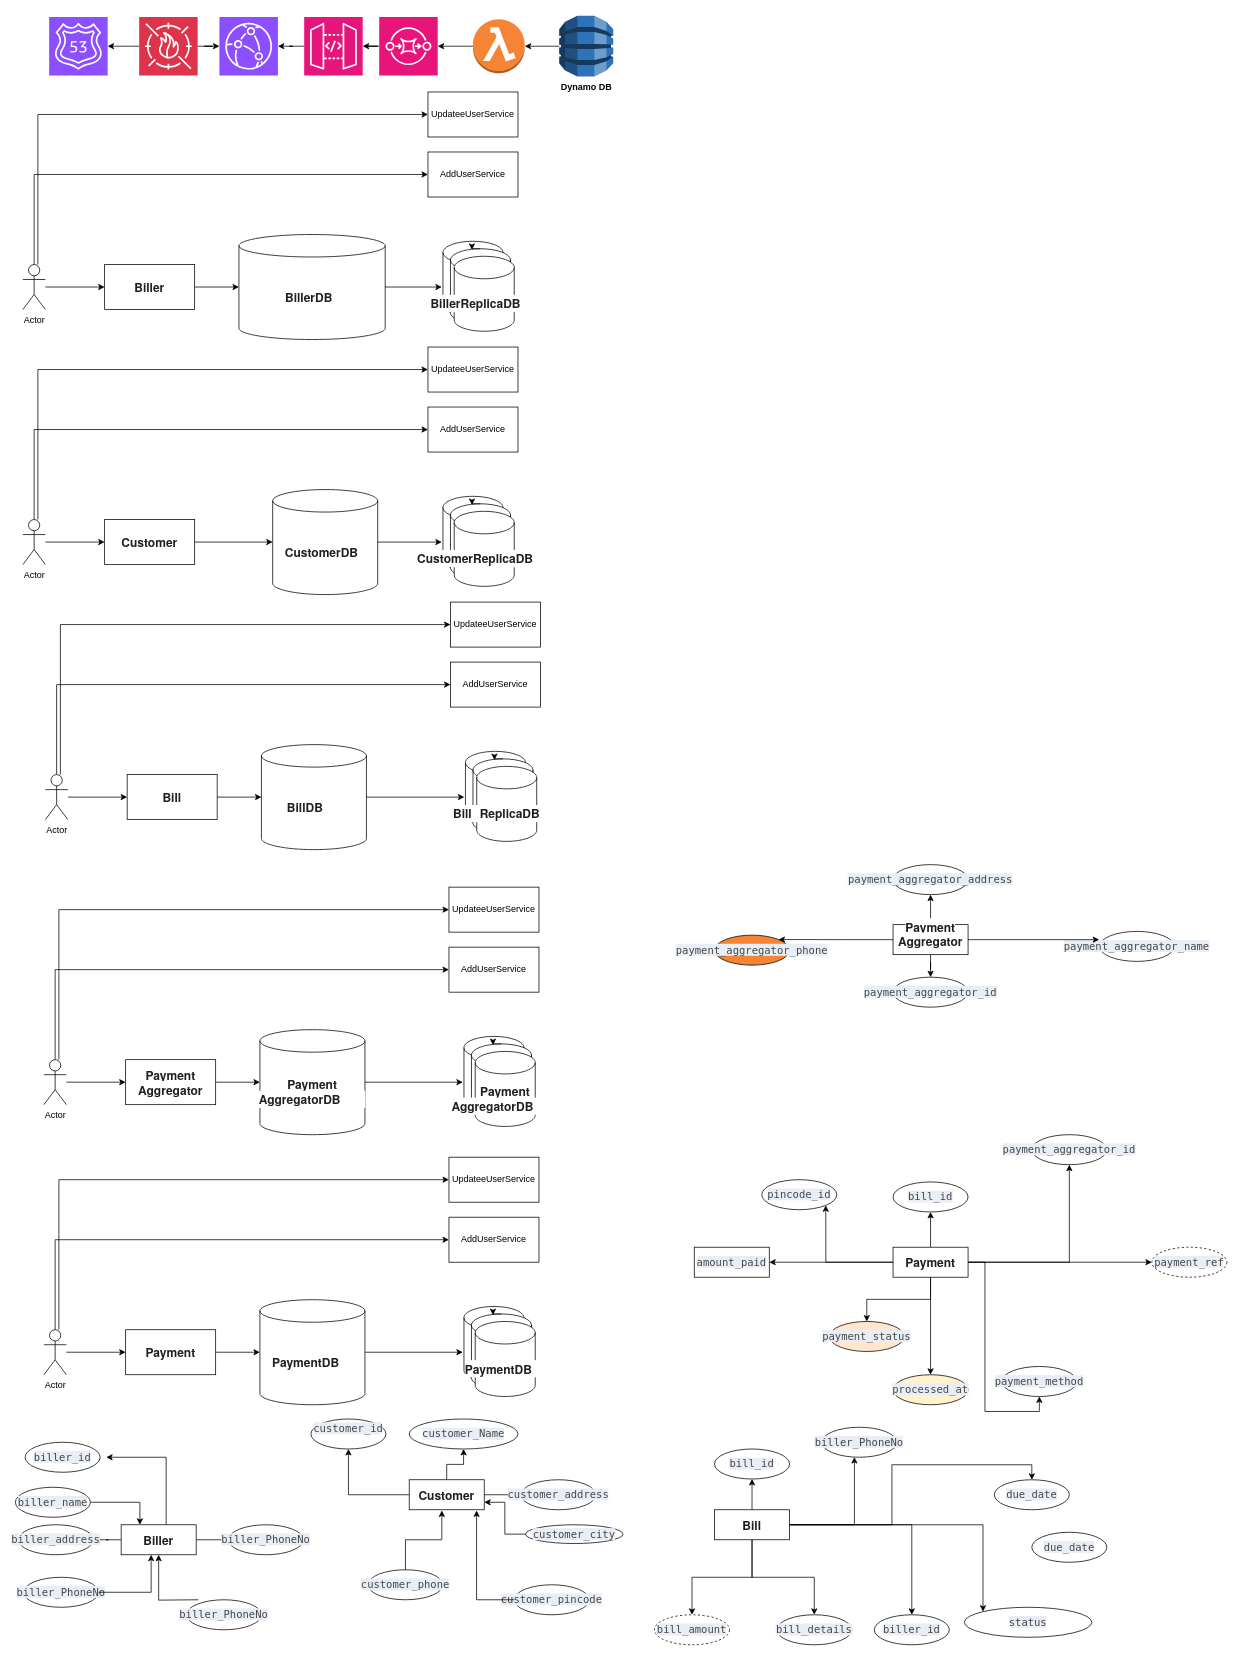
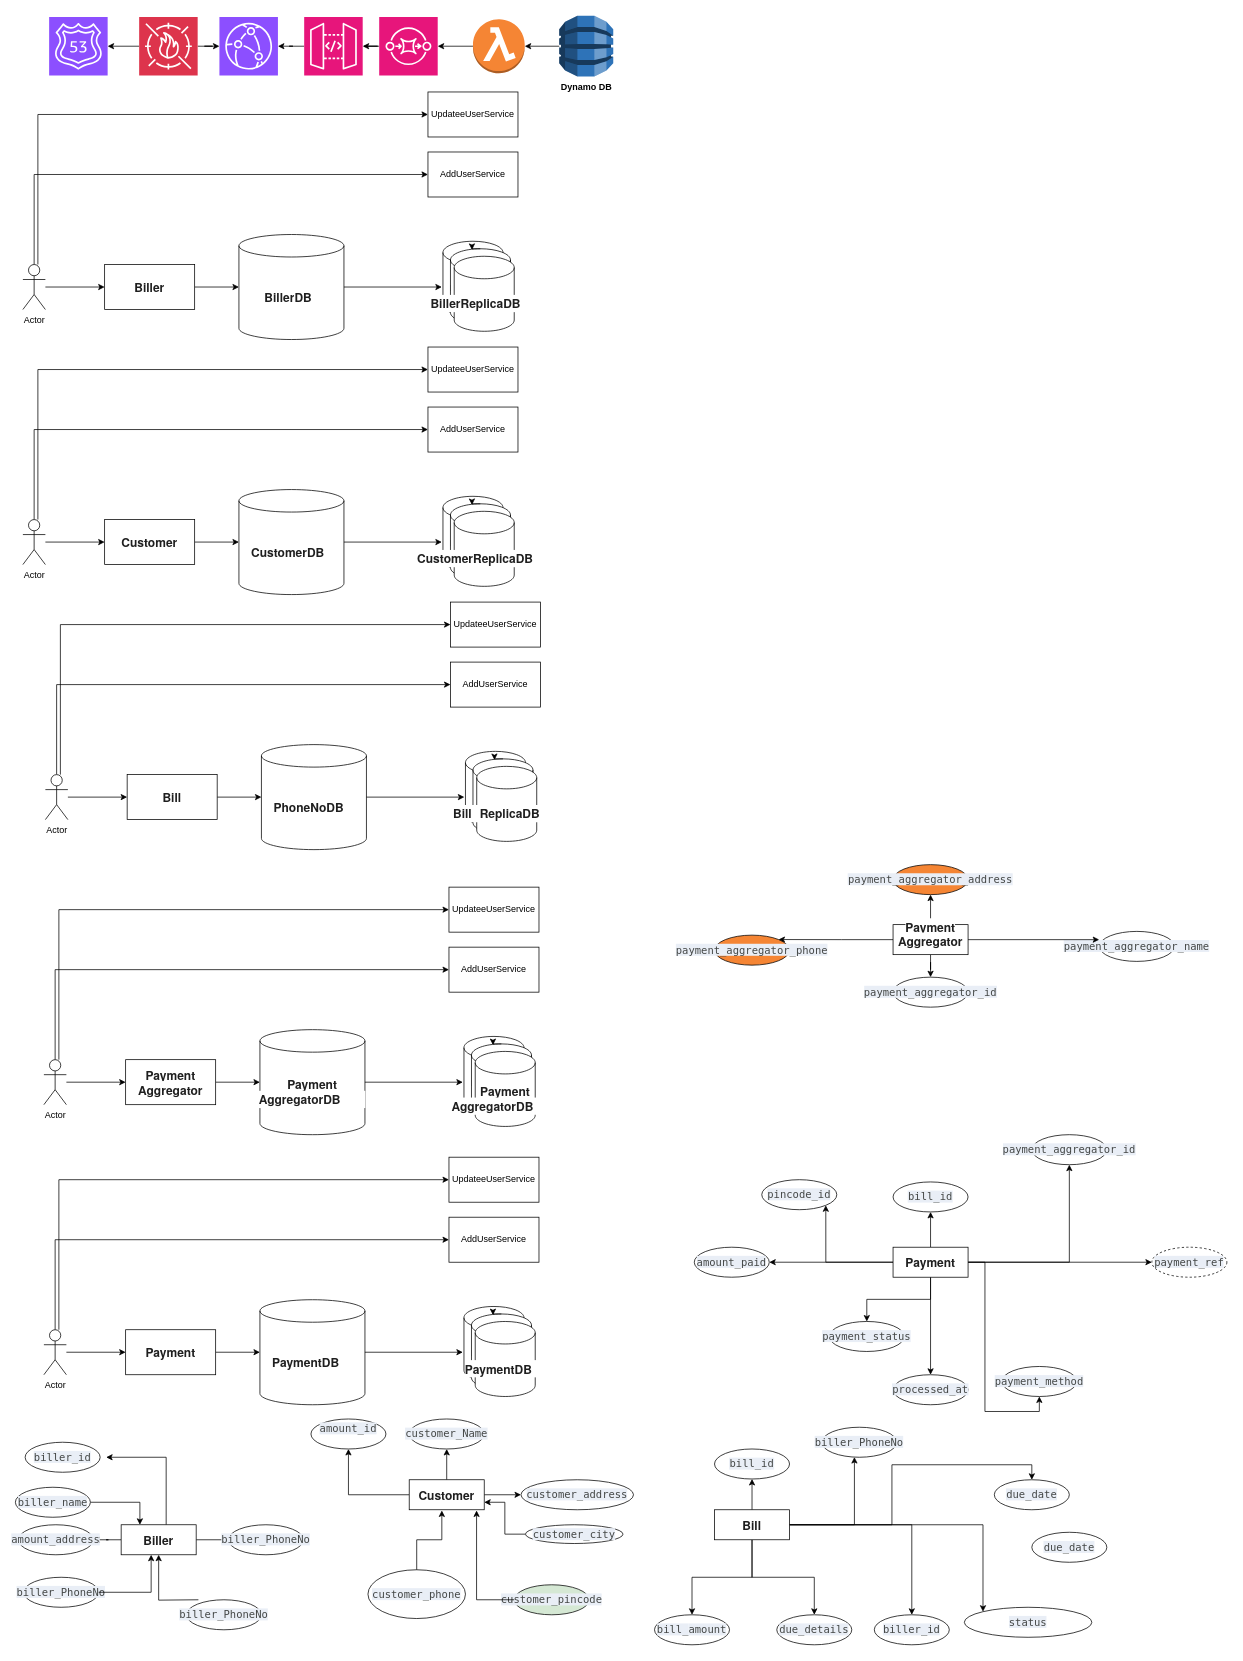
node "BillerDB": size 146x105 -> 105x105
node "CustomerDB": moved (325, 542) -> (291, 542)
node "BillDB": label "BillDB" -> "PhoneNoDB"
node "payment_aggregator_address": fillcolor #ffffff -> #f58534
node "amount_paid": shape rectangle -> ellipse
node "payment_status": fillcolor #ffe6cc -> #ffffff
node "processed_at": fillcolor #fff2cc -> #ffffff
node "customer_id": label "customer_id" -> "amount_id"
node "customer_Name": size 109x30 -> 75x30
node "customer_address": size 75x30 -> 113x30
node "biller_address": label "biller_address" -> "amount_address"
node "customer_phone": size 75x30 -> 98x49
node "customer_pincode": fillcolor #ffffff -> #d5e8d4
node "bill_amount": style dashed -> solid
node "bill_details": label "bill_details" -> "due_details"
